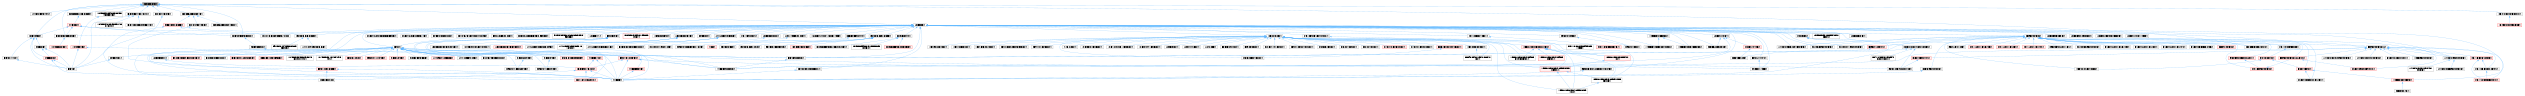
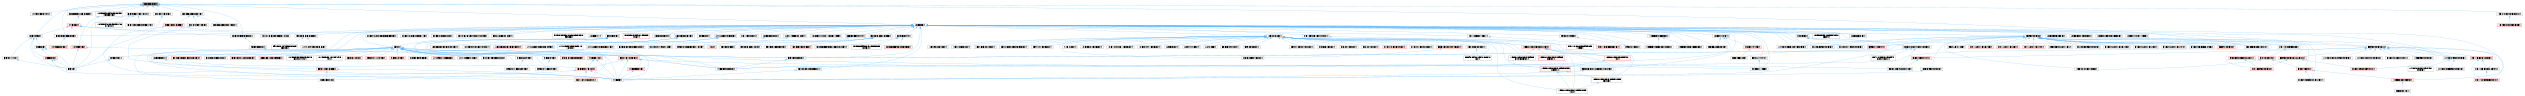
node "ExternalAssetDependencyGatherer.h": removed
node "UITag.h": label "UITag.h" -> "Input.h"
node "CutMeshWithMeshTool.h": removed
edge "EdGraphSchema_K2_Actions.h" -> "RigVMEdGraphSchema.h": reversed
